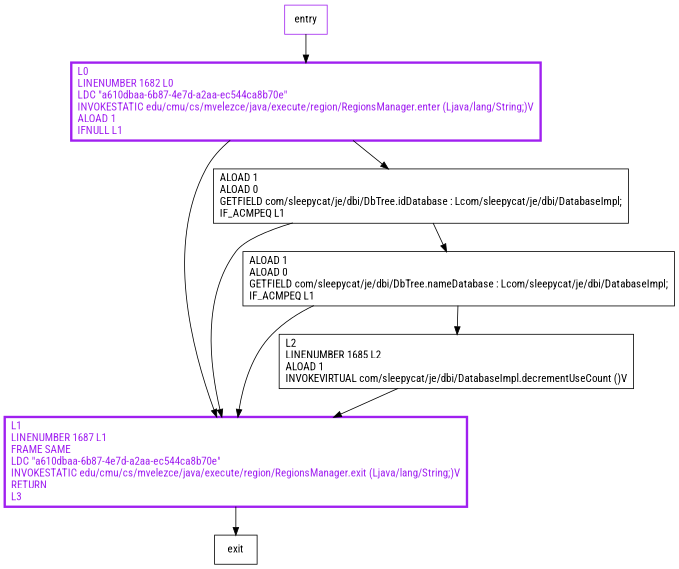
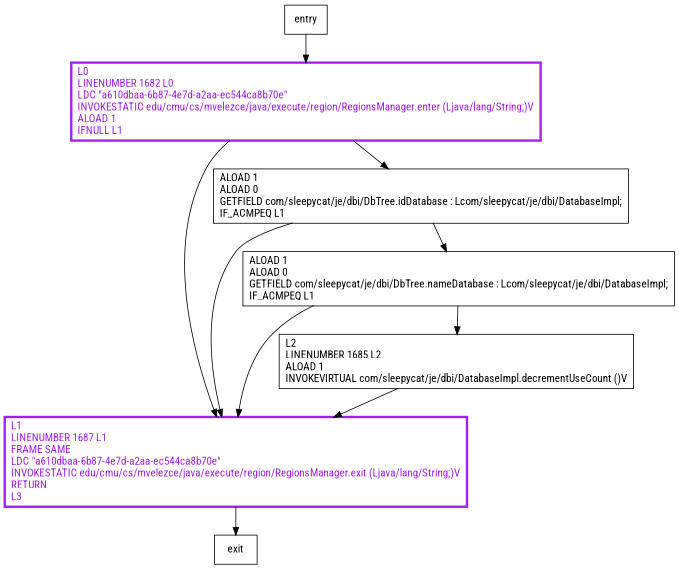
node "entry": color purple -> black
